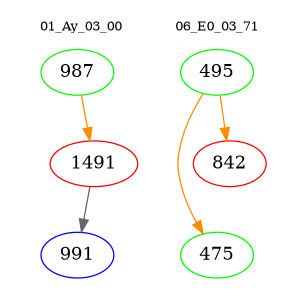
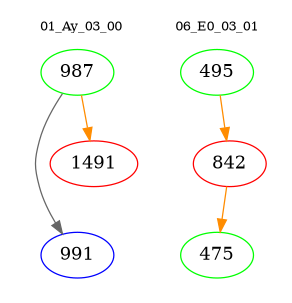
cluster "06_E0_03_71": label "06_E0_03_71" -> "06_E0_03_01"
edge "495" -> "475": now "842" -> "475"
edge "1491" -> "991": now "987" -> "991"
